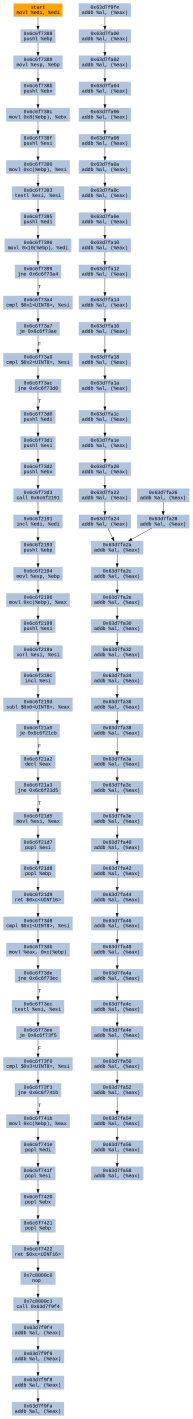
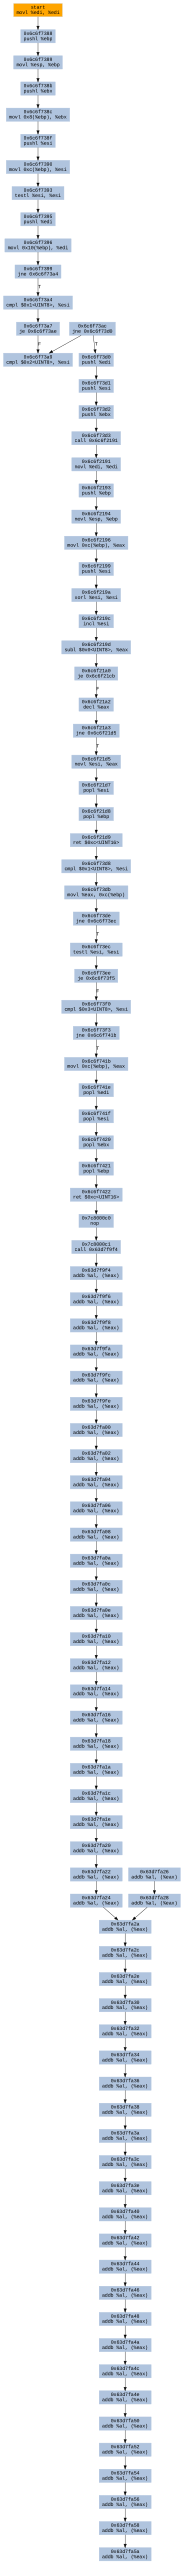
edge "0x6c6f73a9 cmpl $0x2<UINT8>, %esi" -> "0x6c6f73ac jne 0x6c6f73d0": reversed
node "0x6c6f2191 incl %edi, %edi": label "0x6c6f2191 incl %edi, %edi" -> "0x6c6f2191 movl %edi, %edi"
node "0x63d7f9fc addb %al, (%eax)": added
node "0x63d7fa5a addb %al, (%eax)": added
